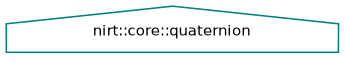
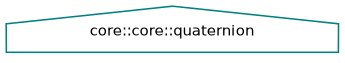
node "nirt::core::quaternion": label "nirt::core::quaternion" -> "core::core::quaternion"
